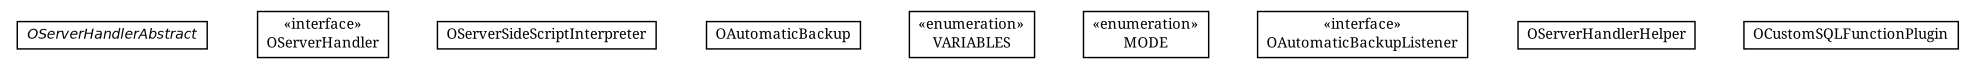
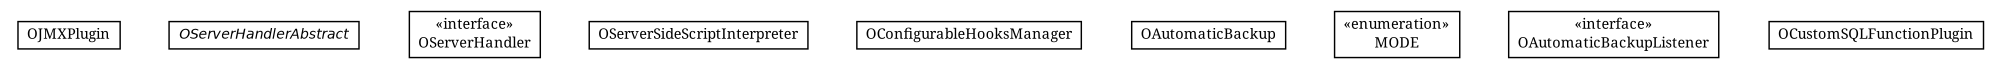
node "OJMXPlugin": added
node "OConfigurableHooksManager": added
node "VARIABLES": removed
node "OServerHandlerHelper": removed
